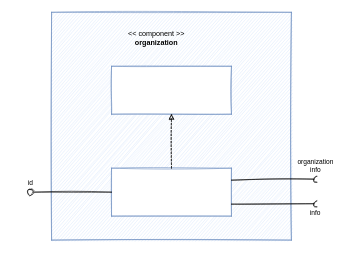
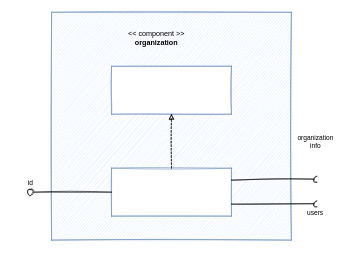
node "organization info": moved (315, 166) -> (315, 142)
node "info": label "info" -> "users"
